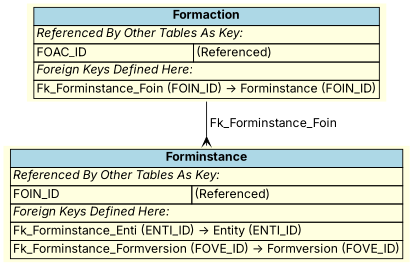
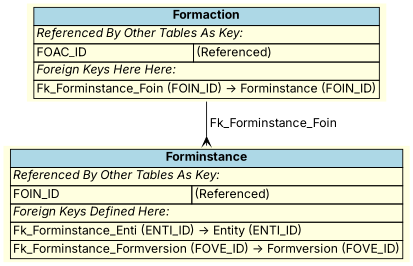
node "Formaction": text "Foreign Keys Defined Here:" -> "Foreign Keys Here Here:"
